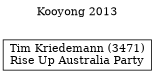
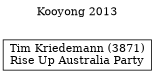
node "Tim Kriedemann (3471) Rise Up Australia Party": label "Tim Kriedemann (3471) Rise Up Australia Party" -> "Tim Kriedemann (3871) Rise Up Australia Party"
